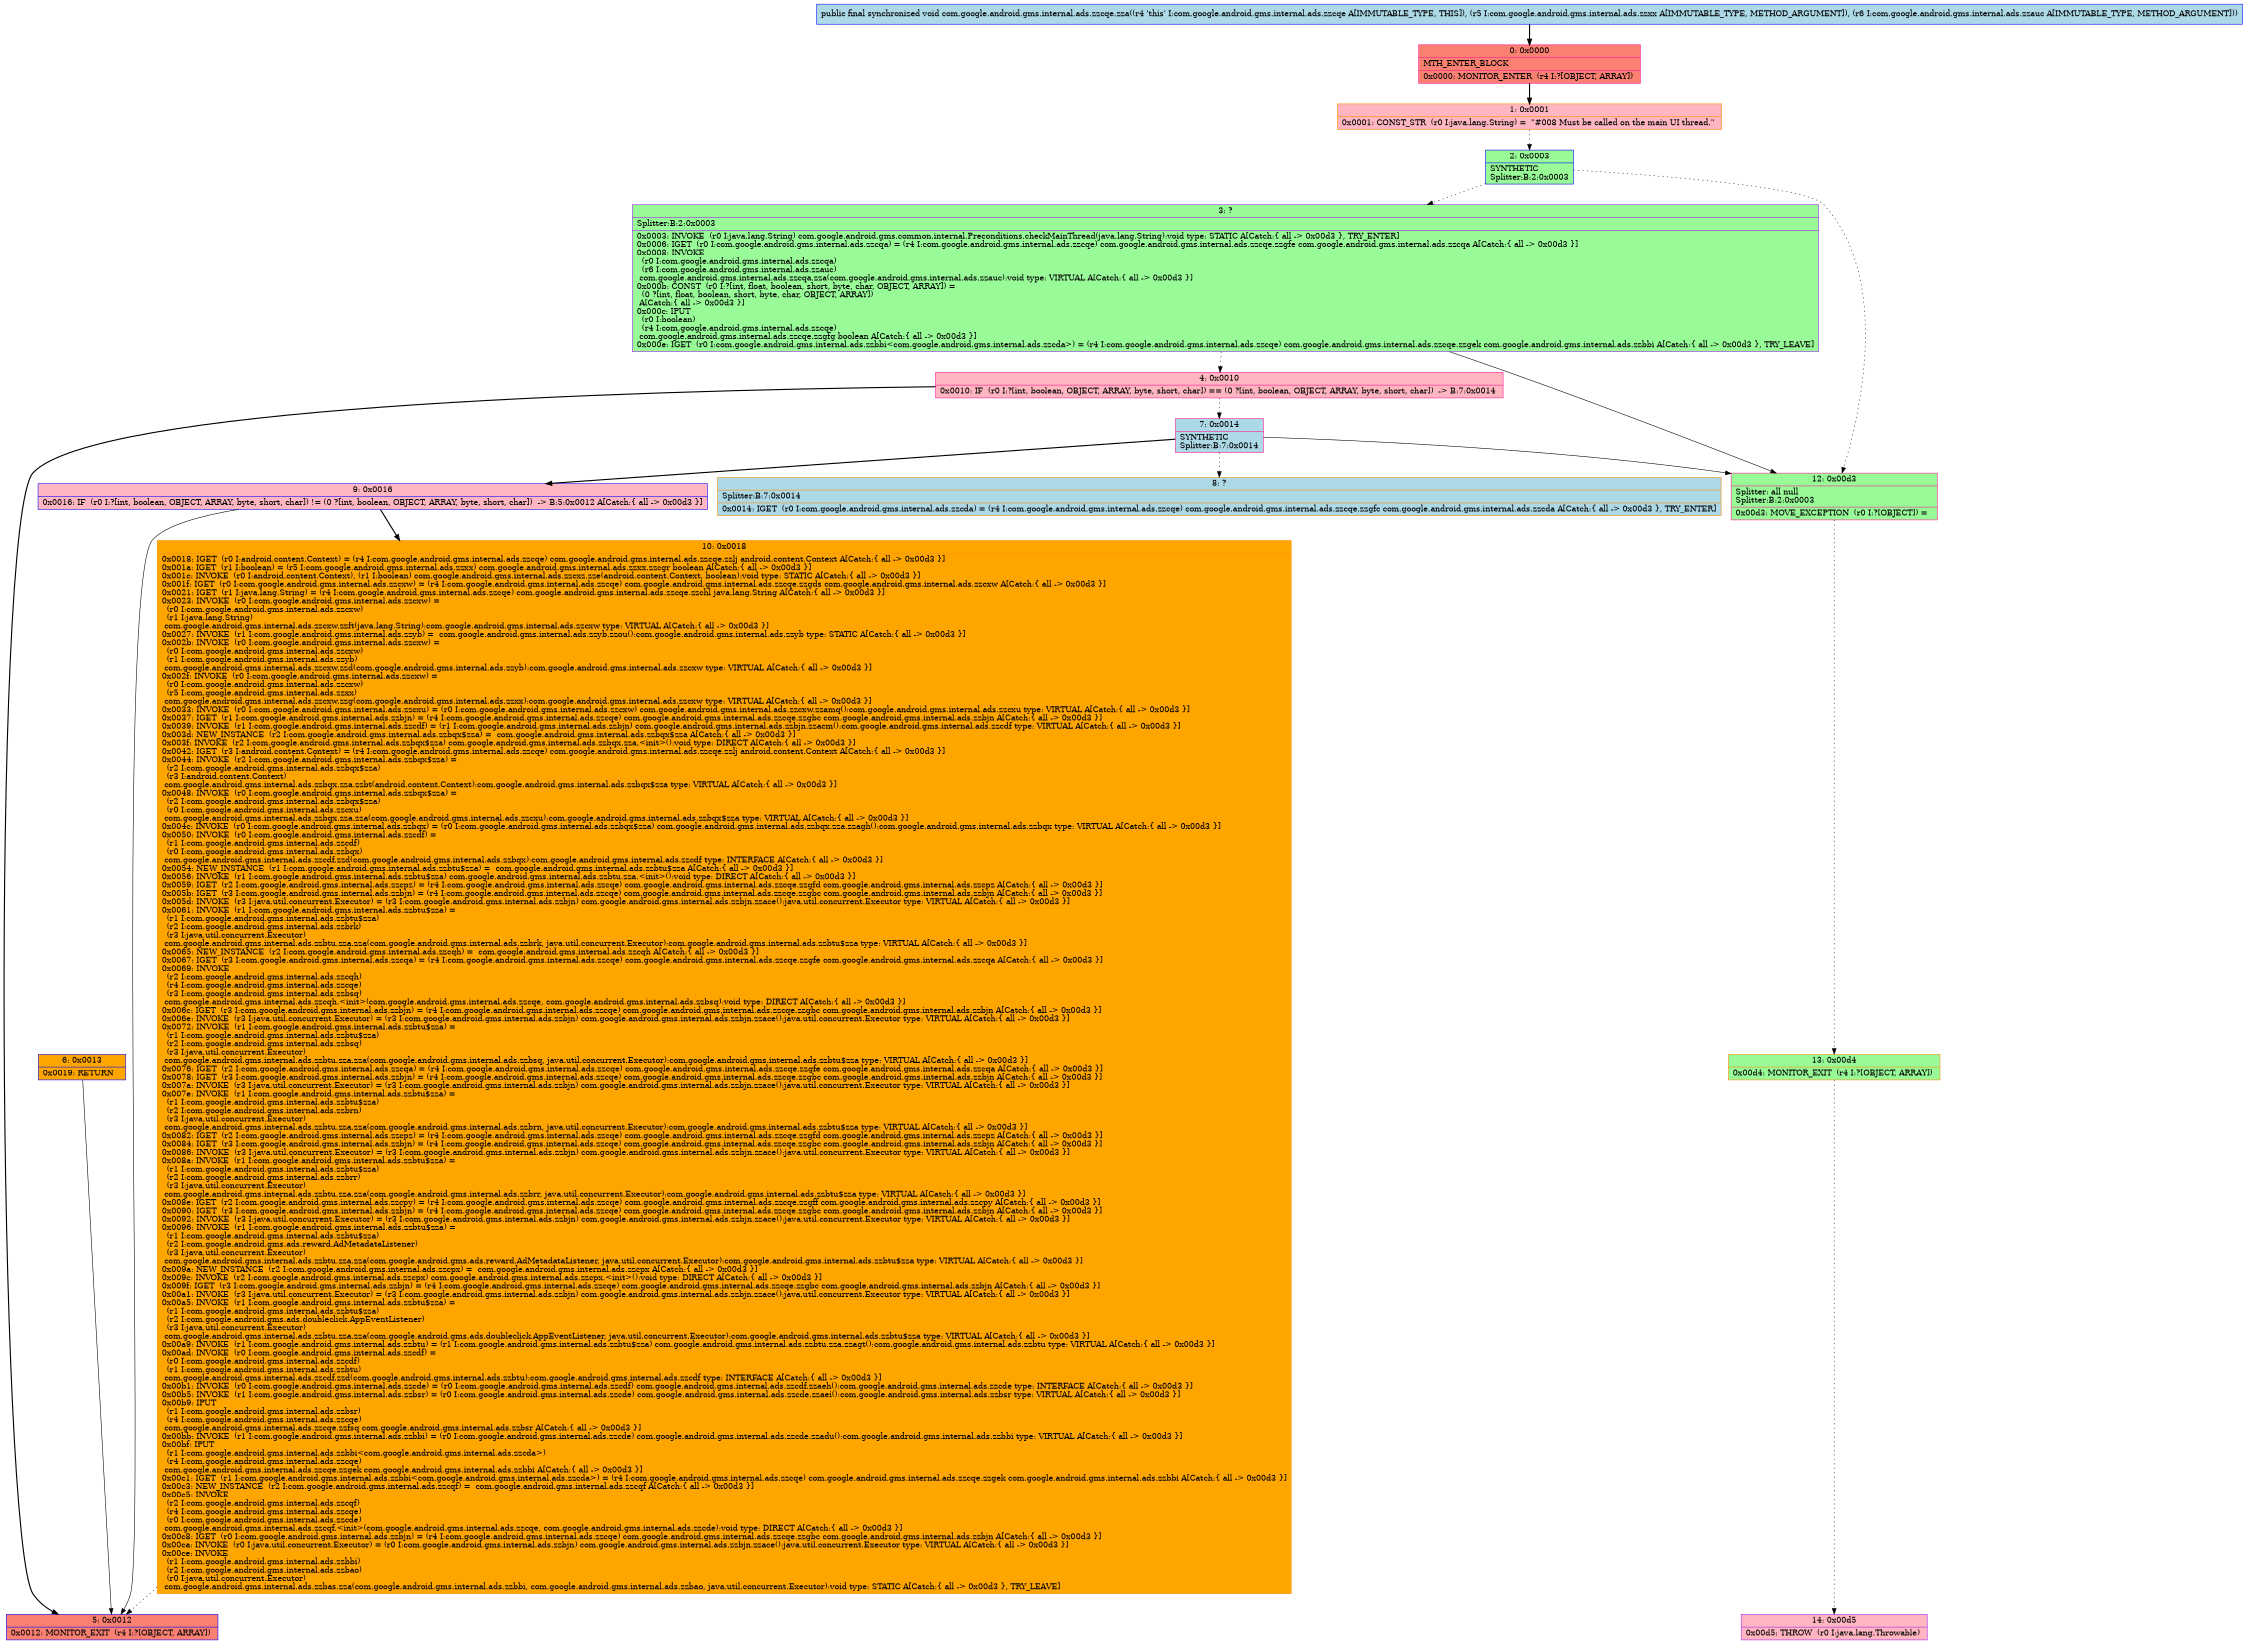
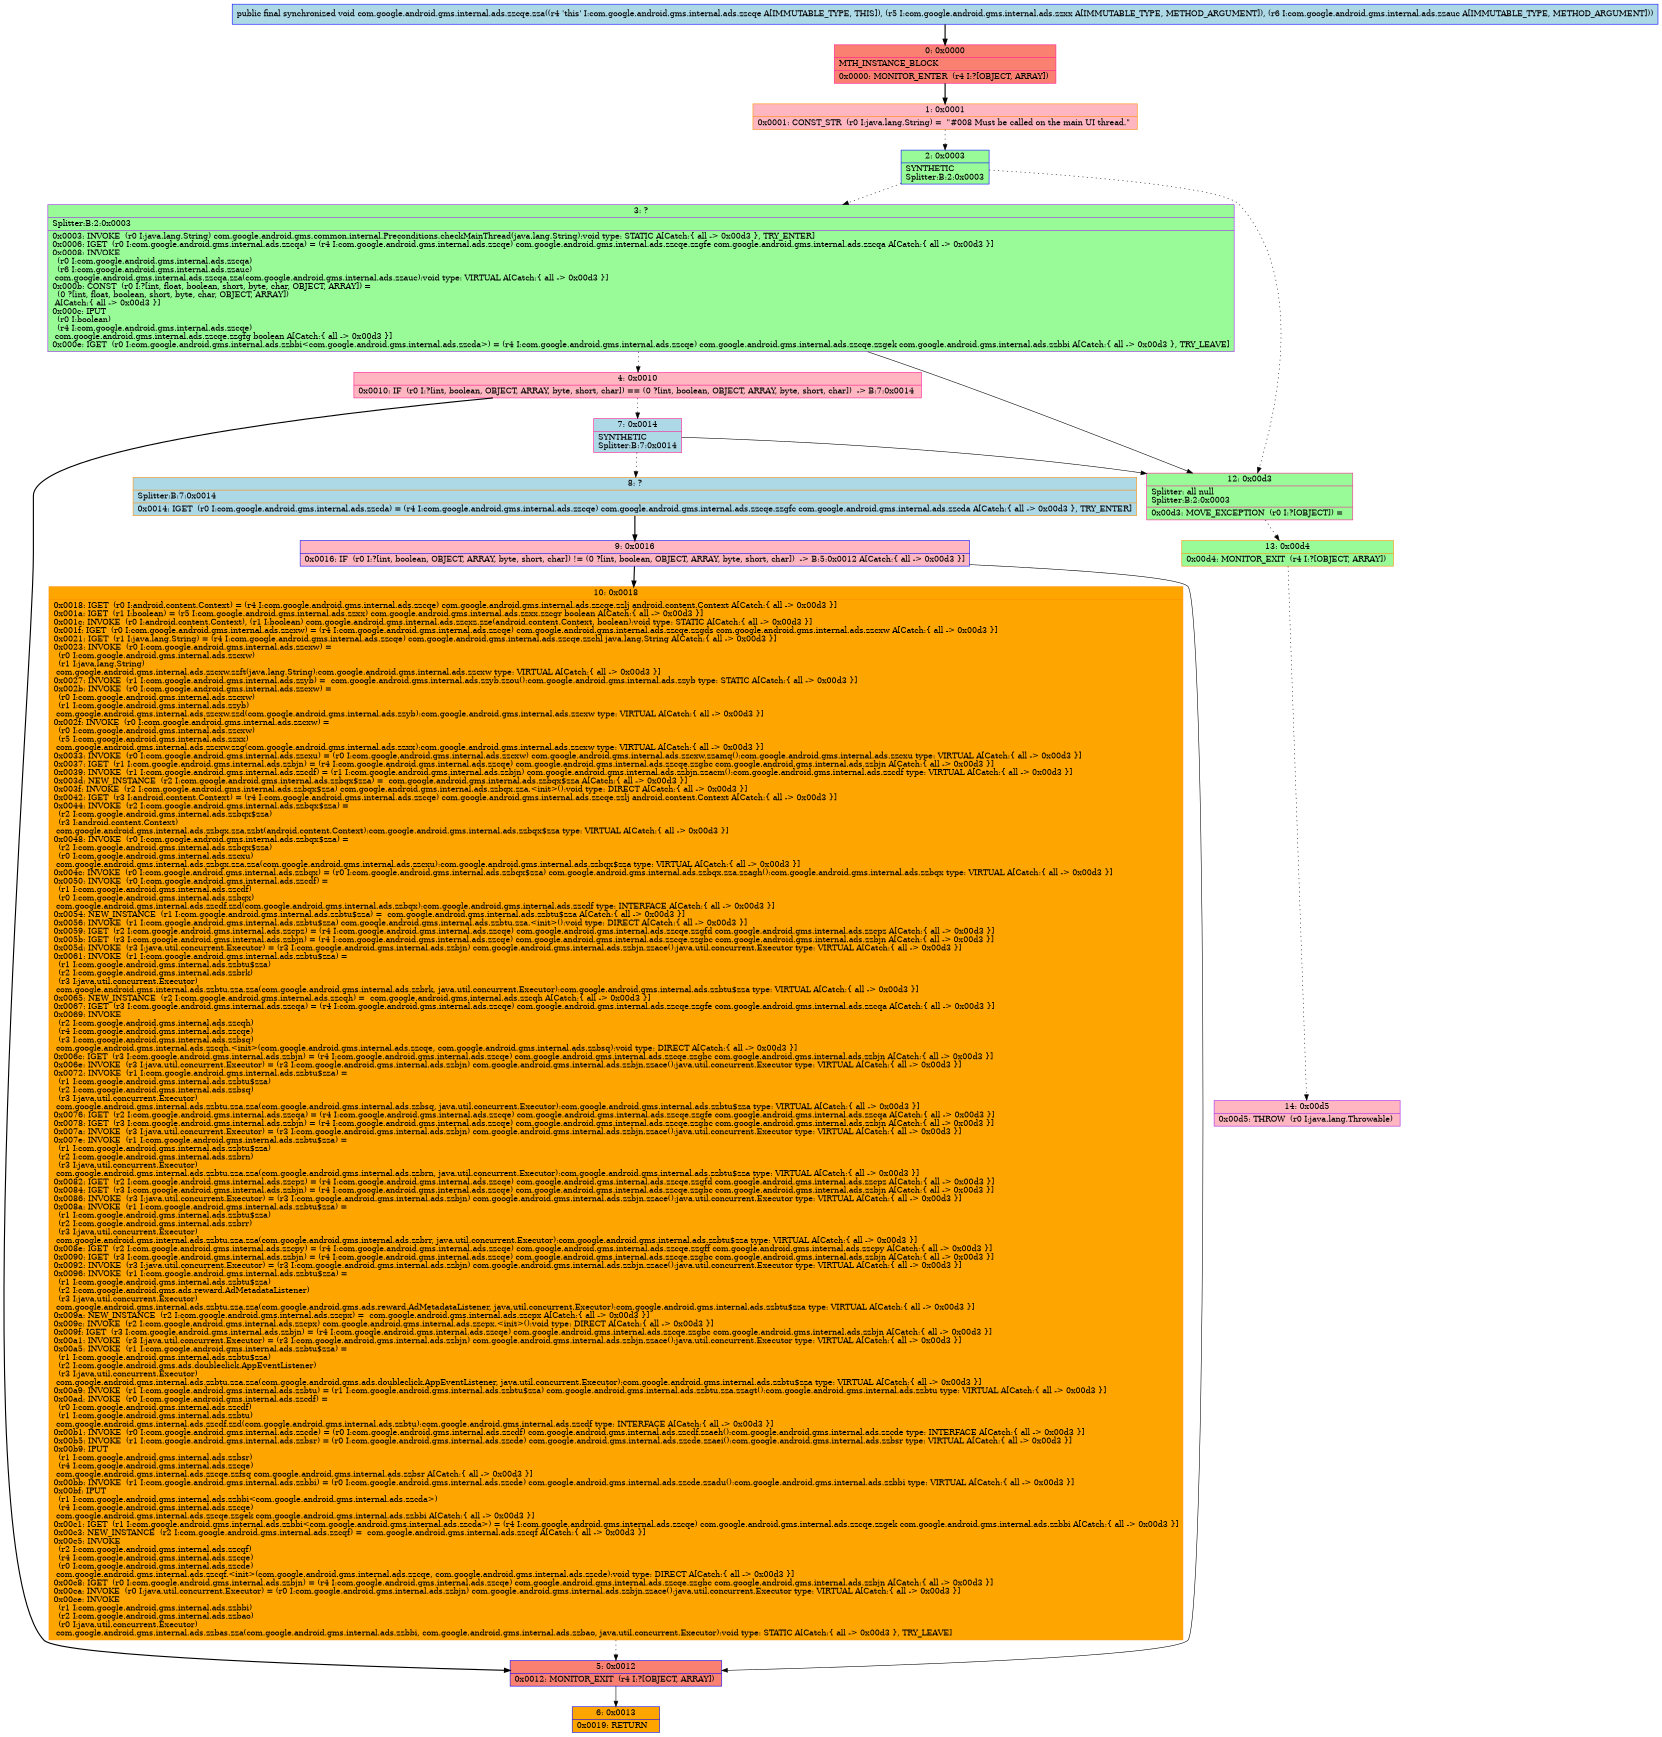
node "0: 0x0000": text "MTH_ENTER_BLOCK" -> "MTH_INSTANCE_BLOCK"
edge "7: 0x0014" -> "9: 0x0016": now "8: ?" -> "9: 0x0016"
edge "6: 0x0013" -> "5: 0x0012": reversed
